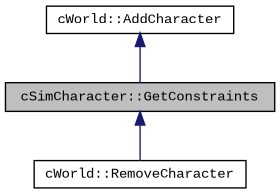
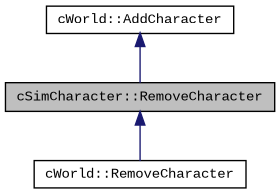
node "cSimCharacter::GetConstraints": label "cSimCharacter::GetConstraints" -> "cSimCharacter::RemoveCharacter"
